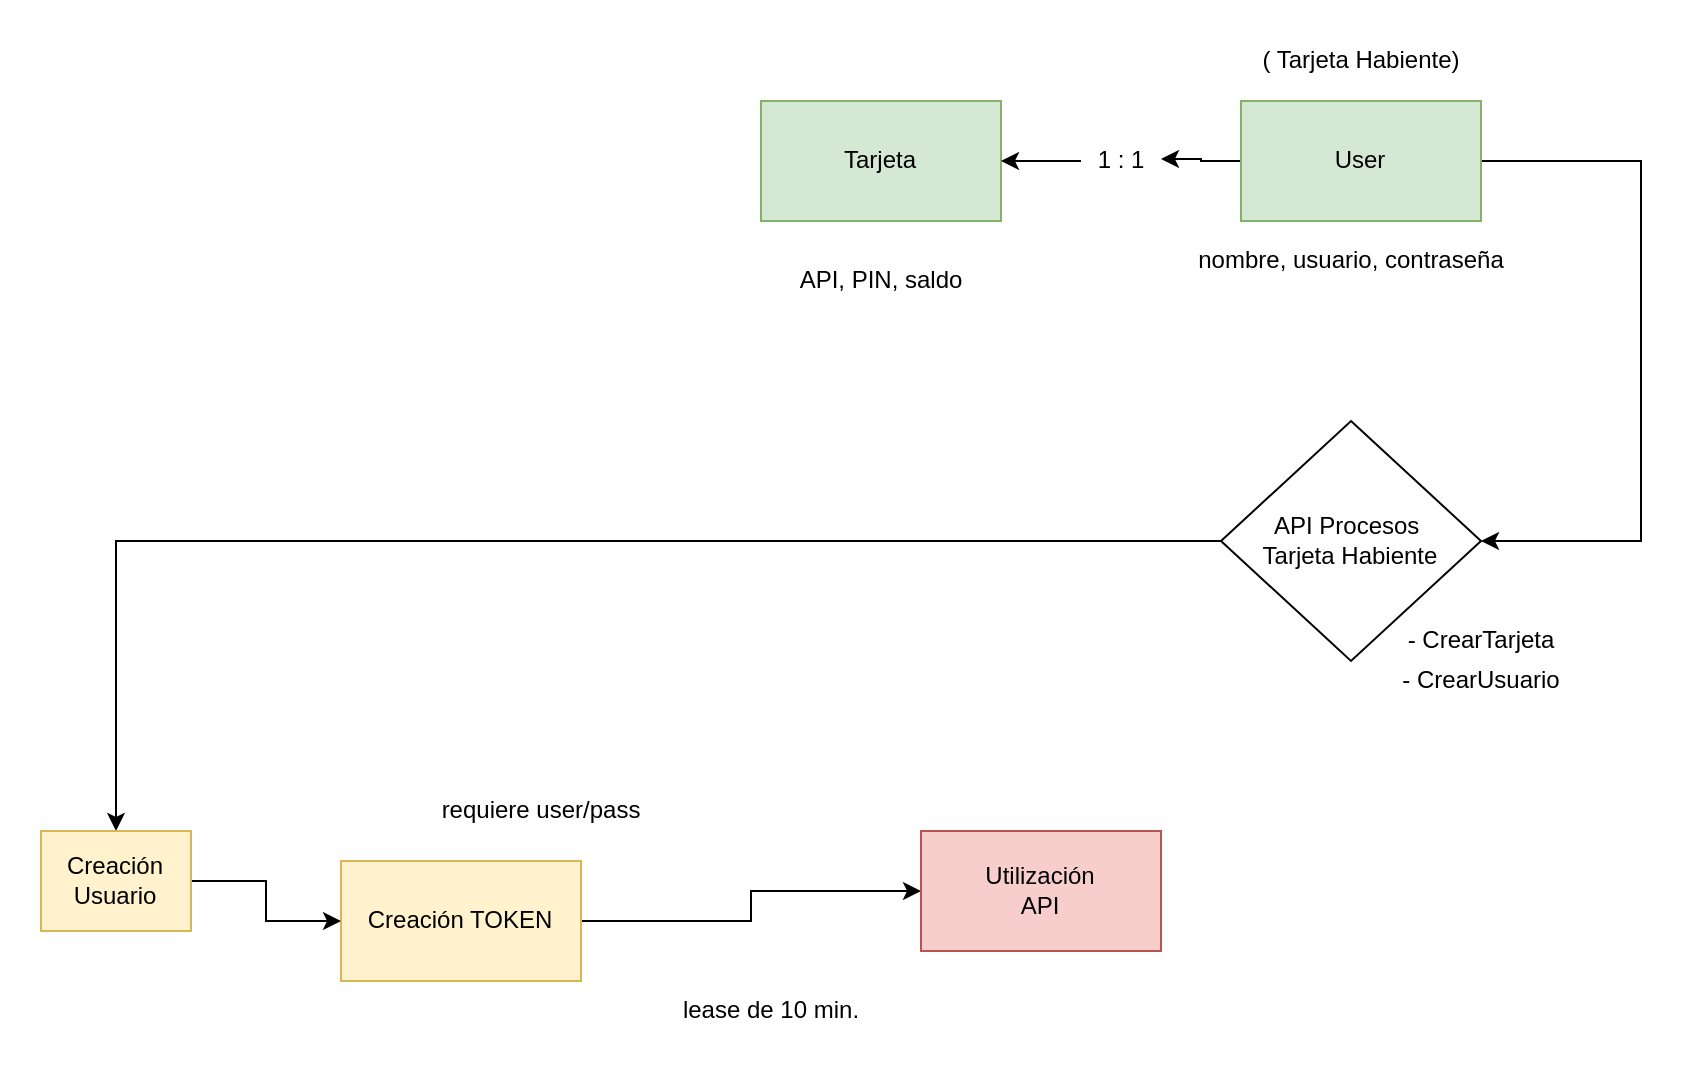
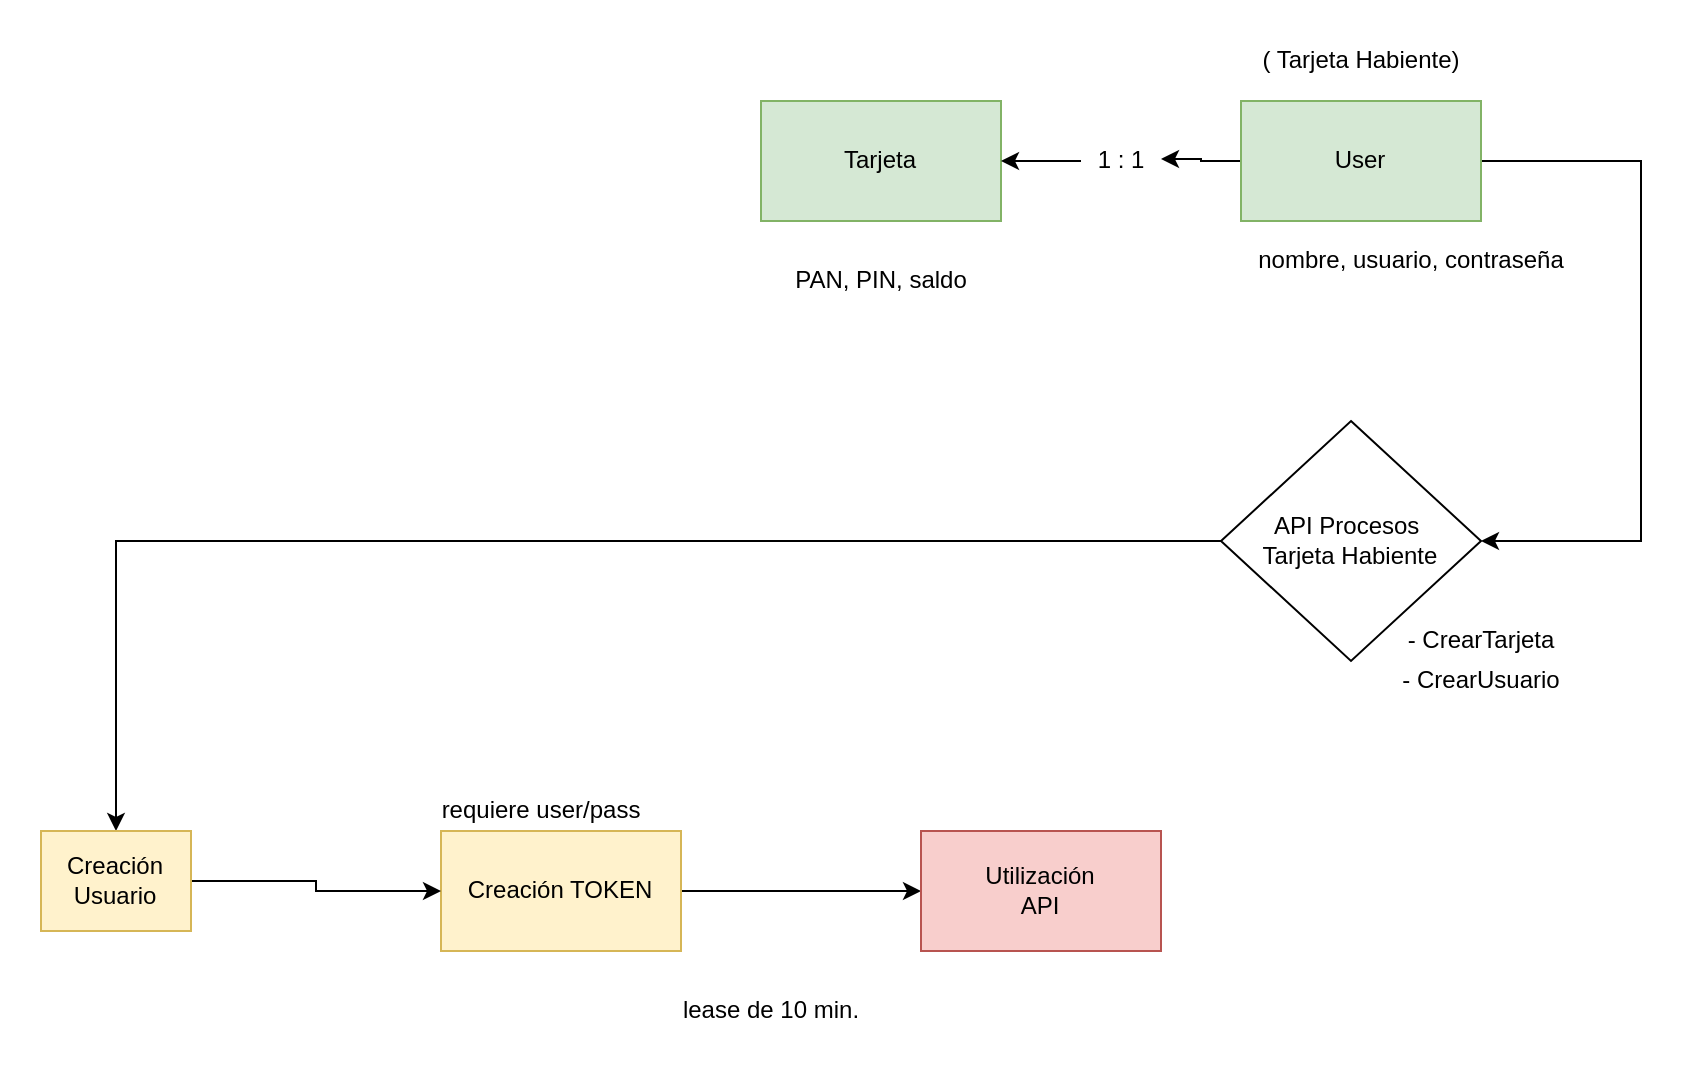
node "nombre, usuario, contraseña": moved (1351, 261) -> (1411, 261)
node "API, PIN, saldo": label "API, PIN, saldo" -> "PAN, PIN, saldo"
node "Creación TOKEN": moved (461, 921) -> (561, 891)
